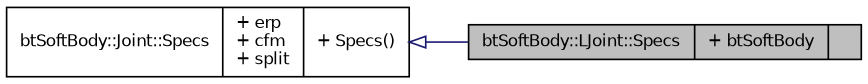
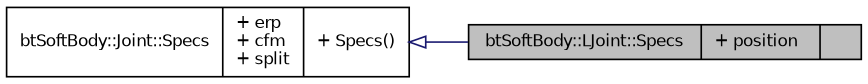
node "btSoftBody::LJoint::Specs": text "+ btSoftBody" -> "+ position"
